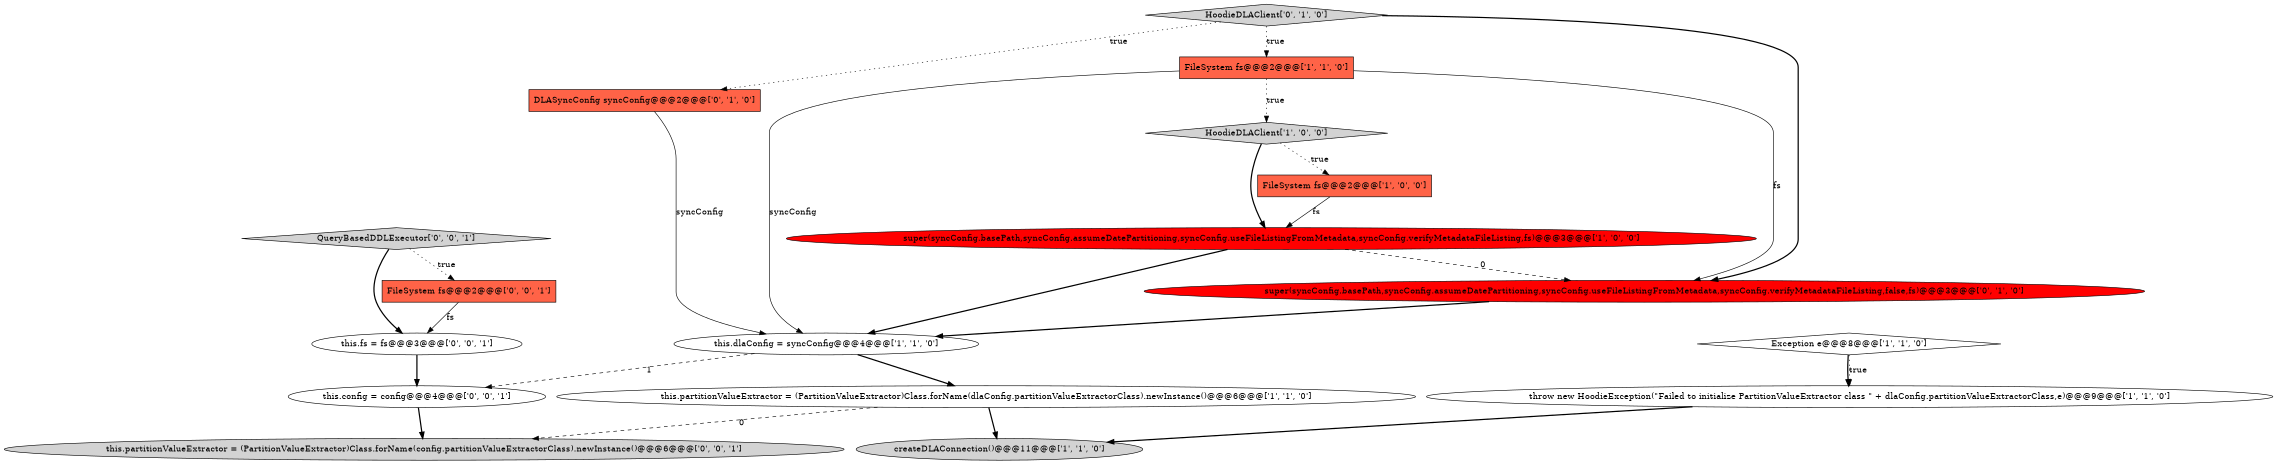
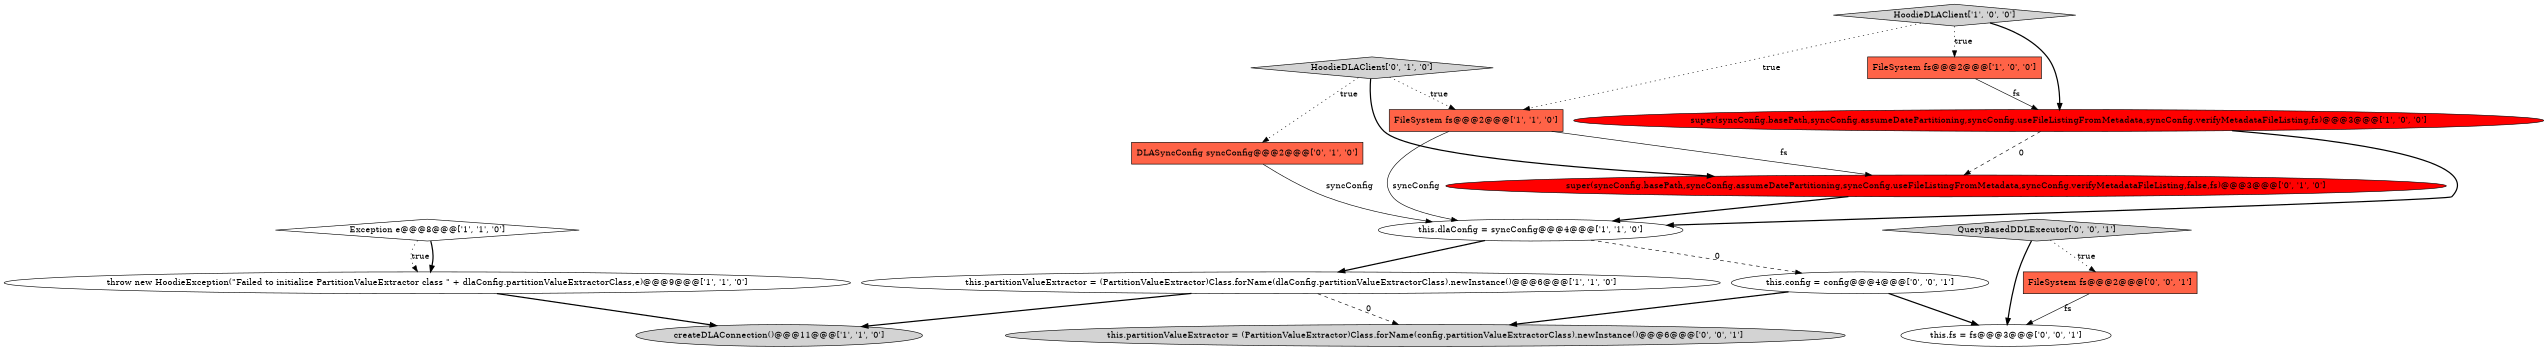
edge "FileSystem fs@@@2@@@['1', '1', '0']" -> "HoodieDLAClient['1', '0', '0']": reversed
edge "this.fs = fs@@@3@@@['0', '0', '1']" -> "this.config = config@@@4@@@['0', '0', '1']": reversed
edge "this.dlaConfig = syncConfig@@@4@@@['1', '1', '0']" -> "this.config = config@@@4@@@['0', '0', '1']": label "1" -> "0"
